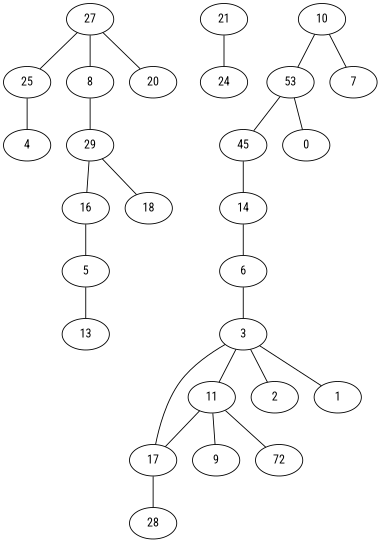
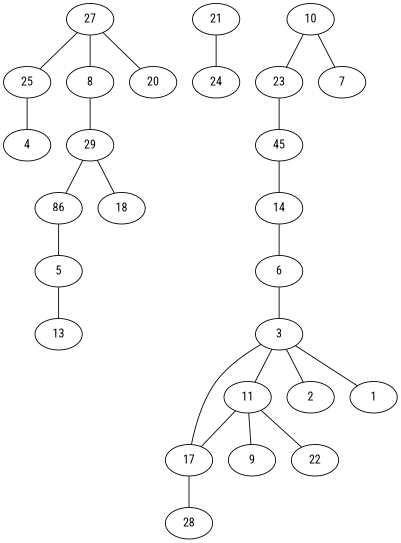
node "53": label "53" -> "23"
node "0": removed
node "16": label "16" -> "86"
node "72": label "72" -> "22"
